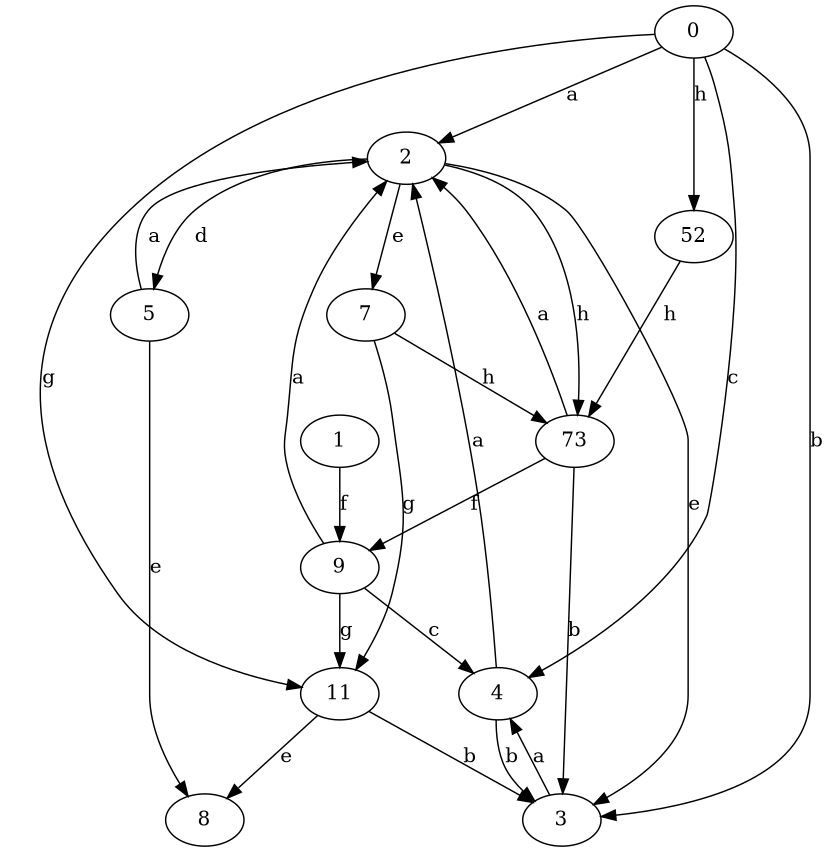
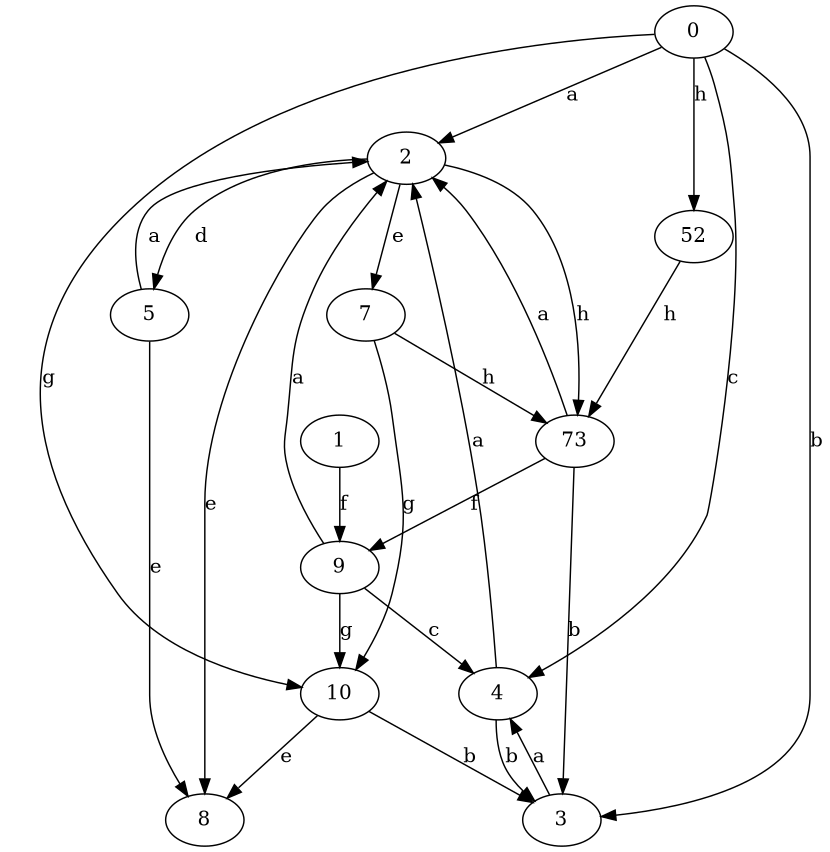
edge "2" -> "3": now "2" -> "8"
node "11": label "11" -> "10"
